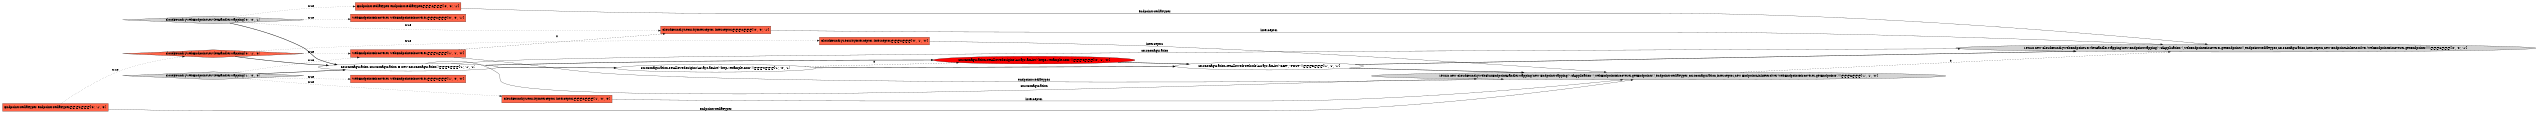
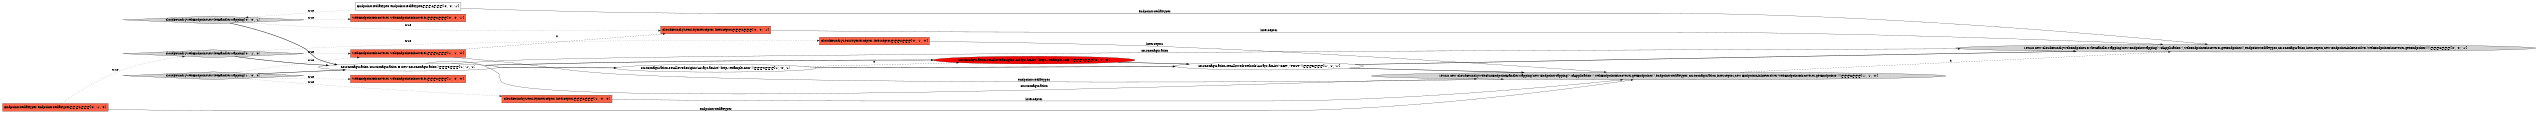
node "EndpointMediaTypes endpointMediaTypes@@@2@@@['0', '0', '1']": fillcolor tomato -> white
edge "cloudFoundryWebEndpointServletHandlerMapping['0', '0', '1']" -> "EndpointMediaTypes endpointMediaTypes@@@2@@@['0', '0', '1']": reversed
node "cloudFoundryWebEndpointServletHandlerMapping['0', '1', '0']": fillcolor tomato -> lightgray
